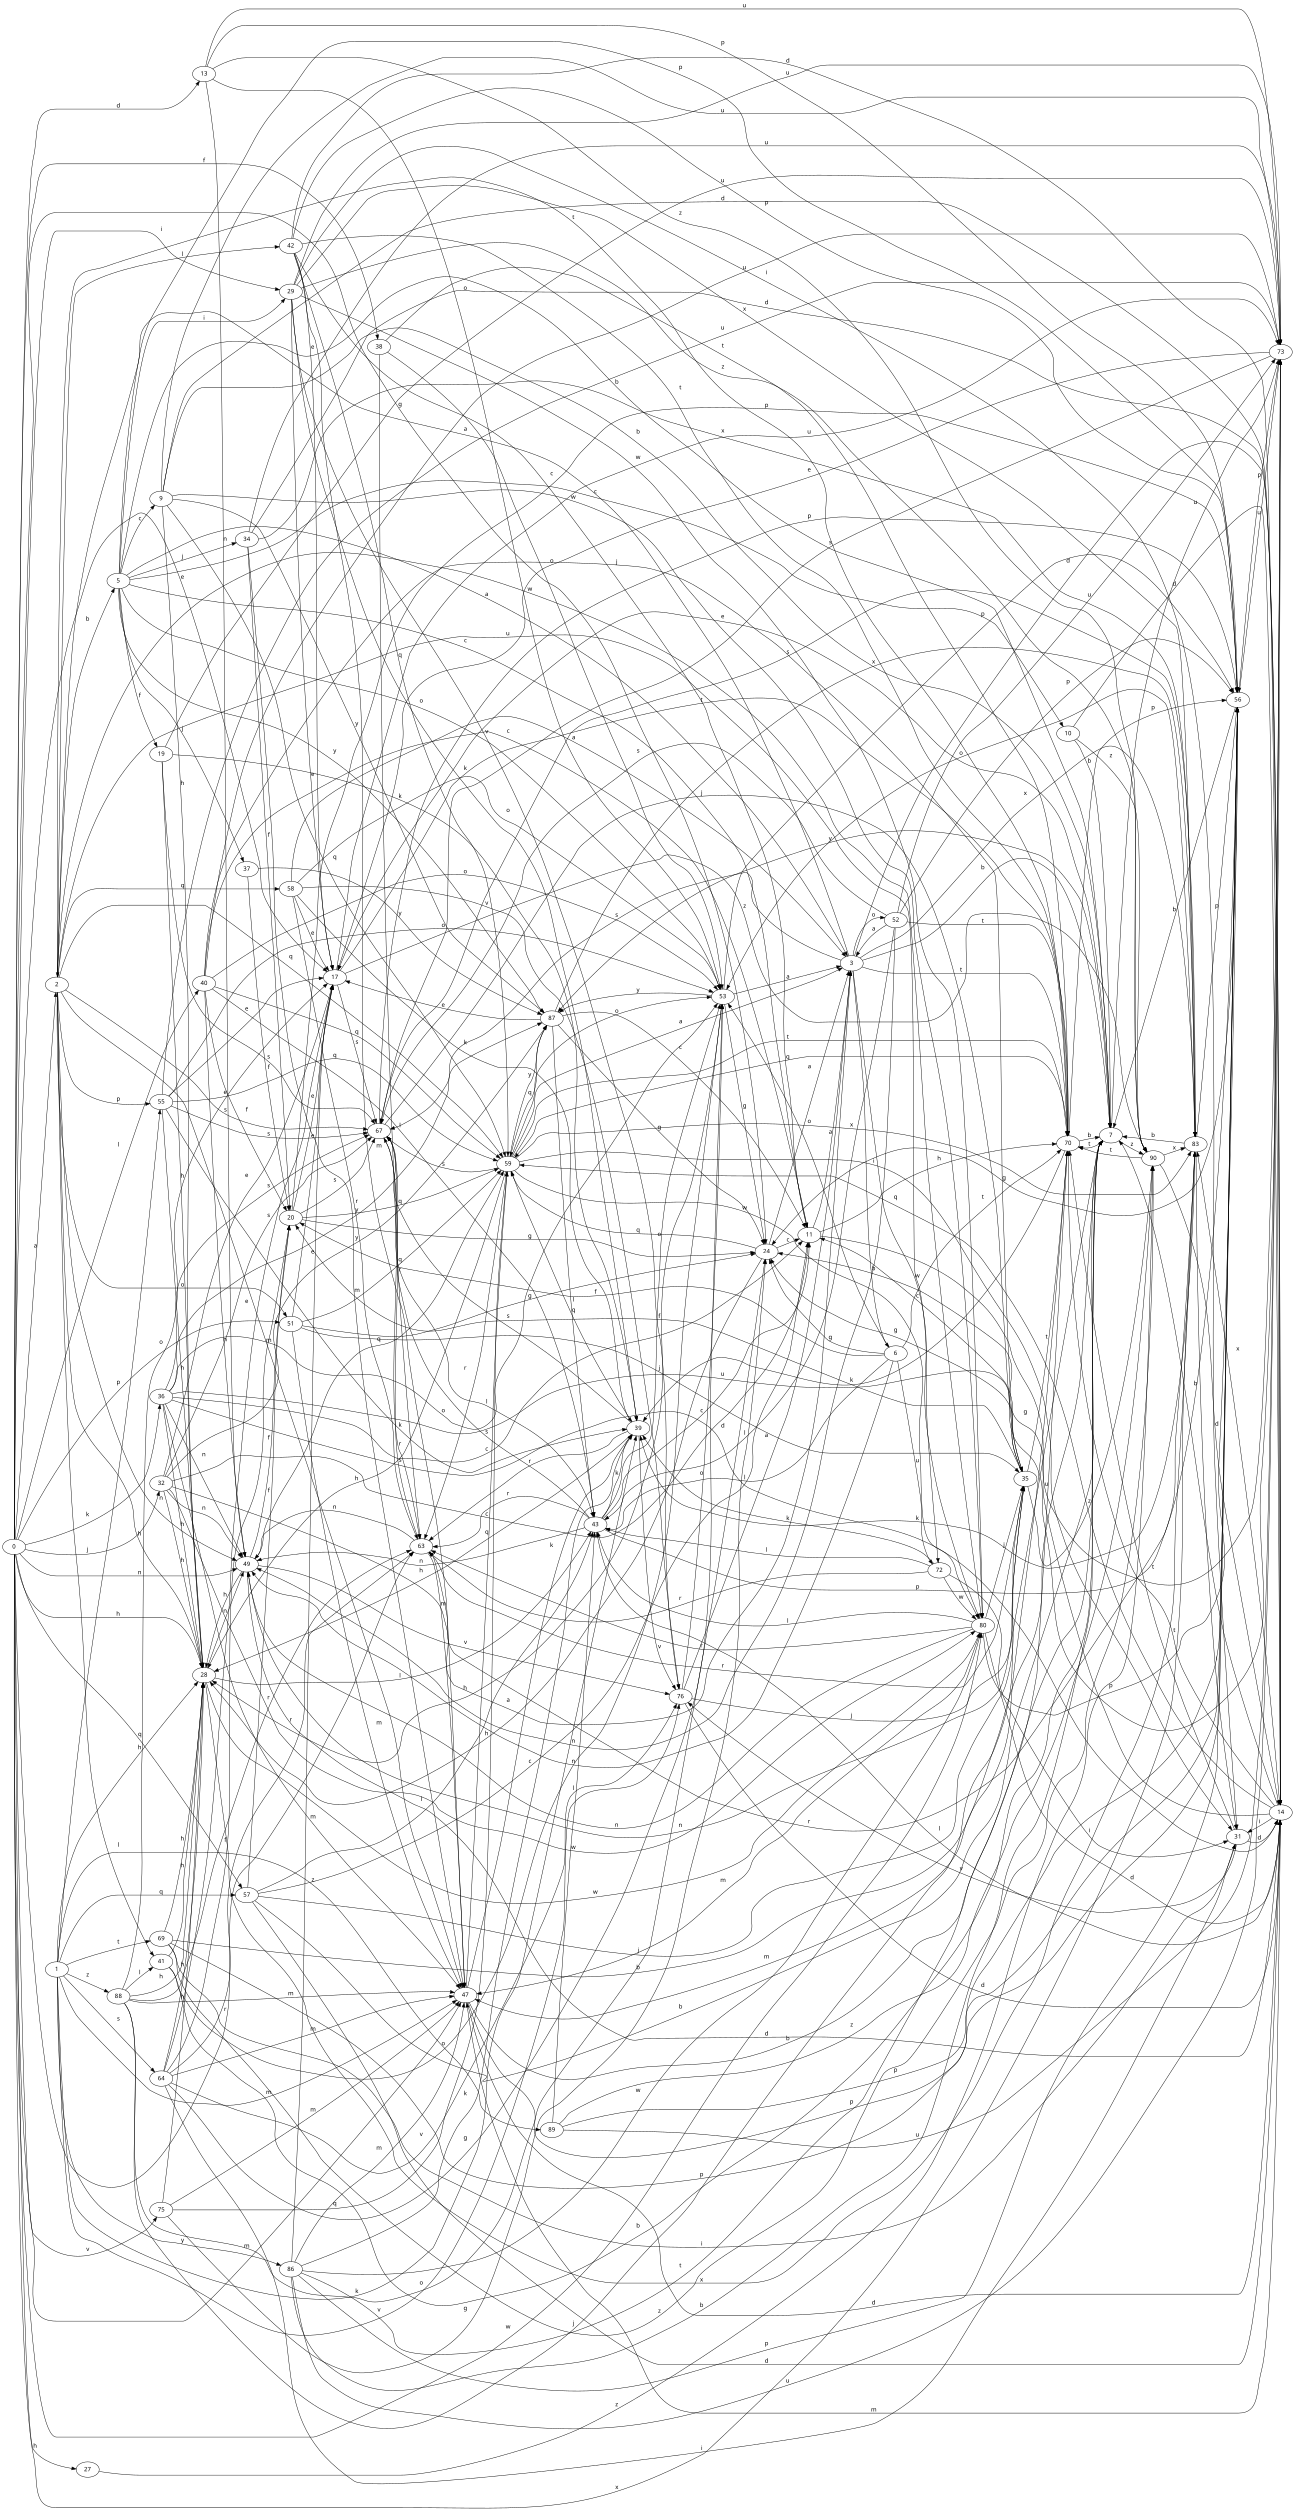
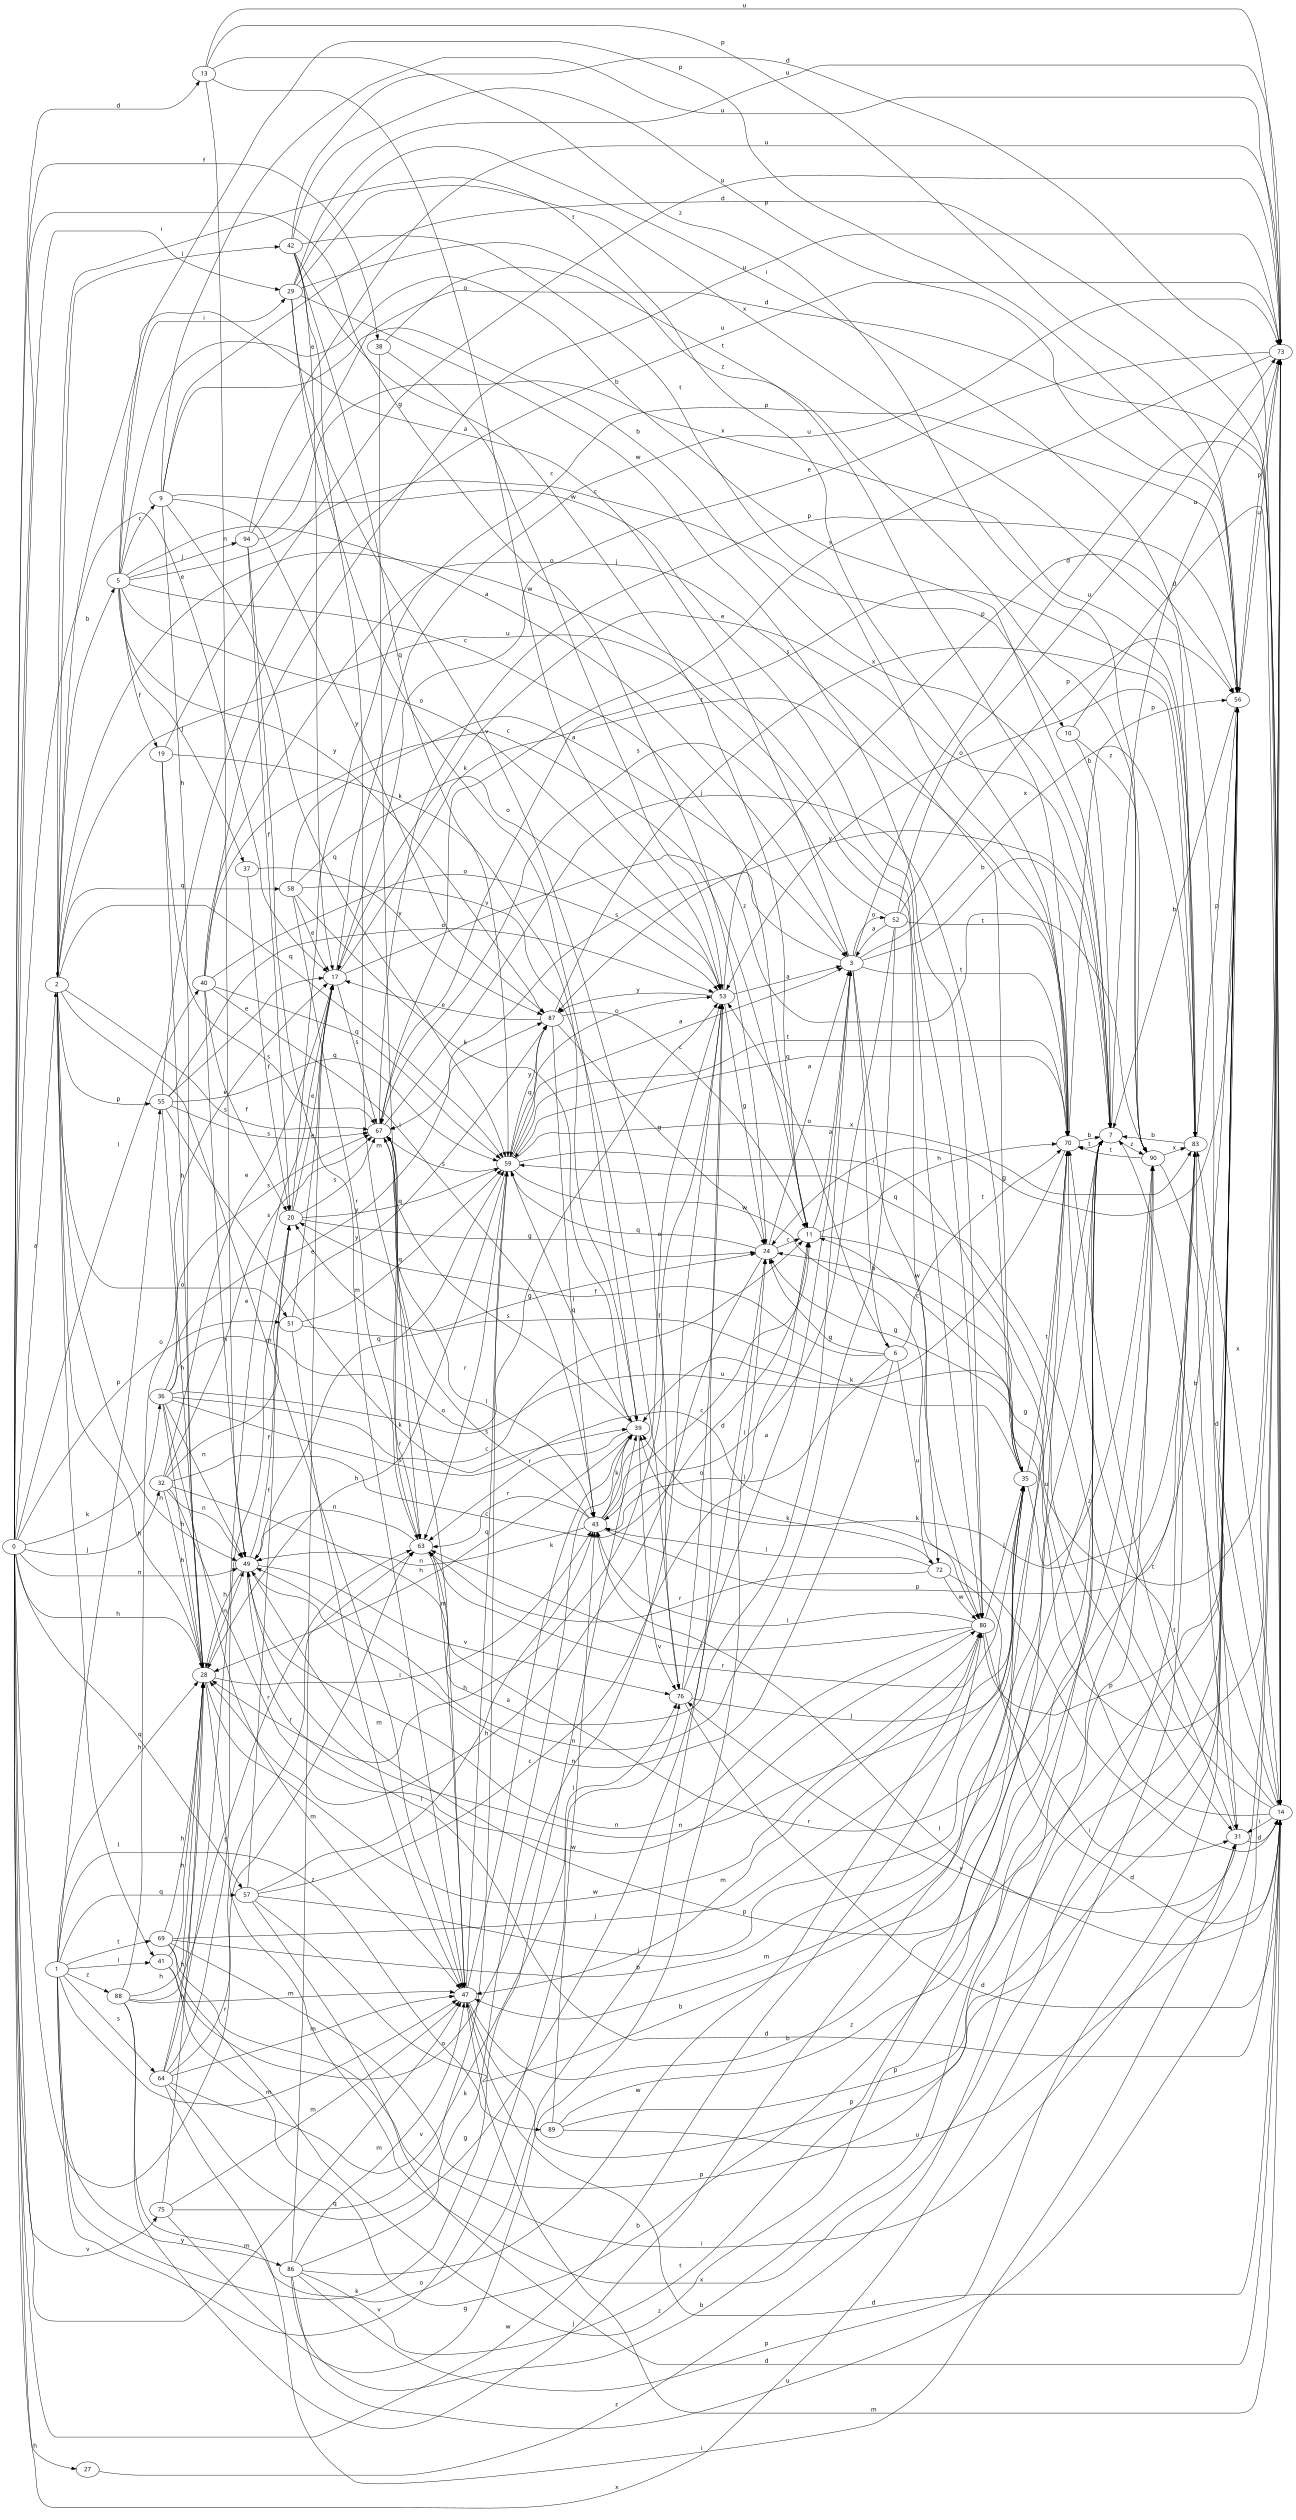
node "34": label "34" -> "94"
edge "29" -> "17": removed, label "e"
edge "51" -> "35": now "69" -> "35"
edge "49" -> "56": added, label "p"
edge "88" -> "41": now "1" -> "41"
